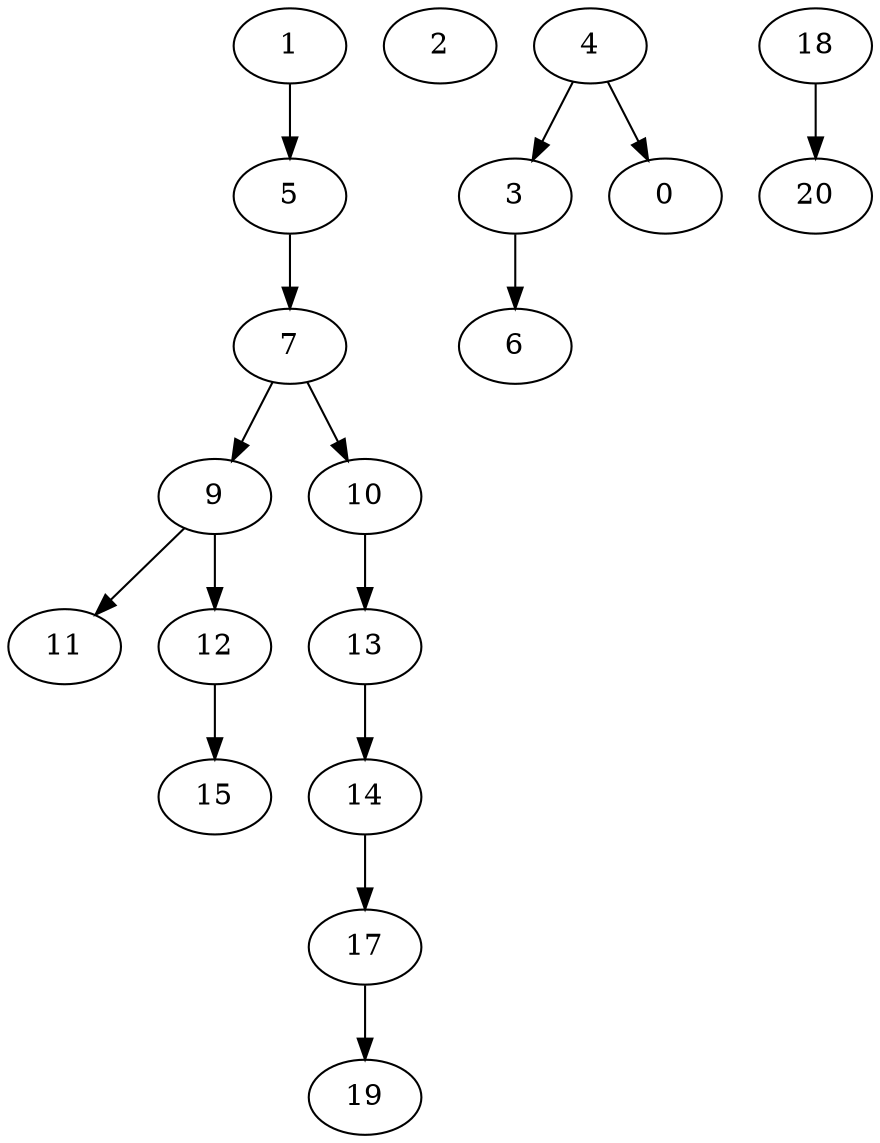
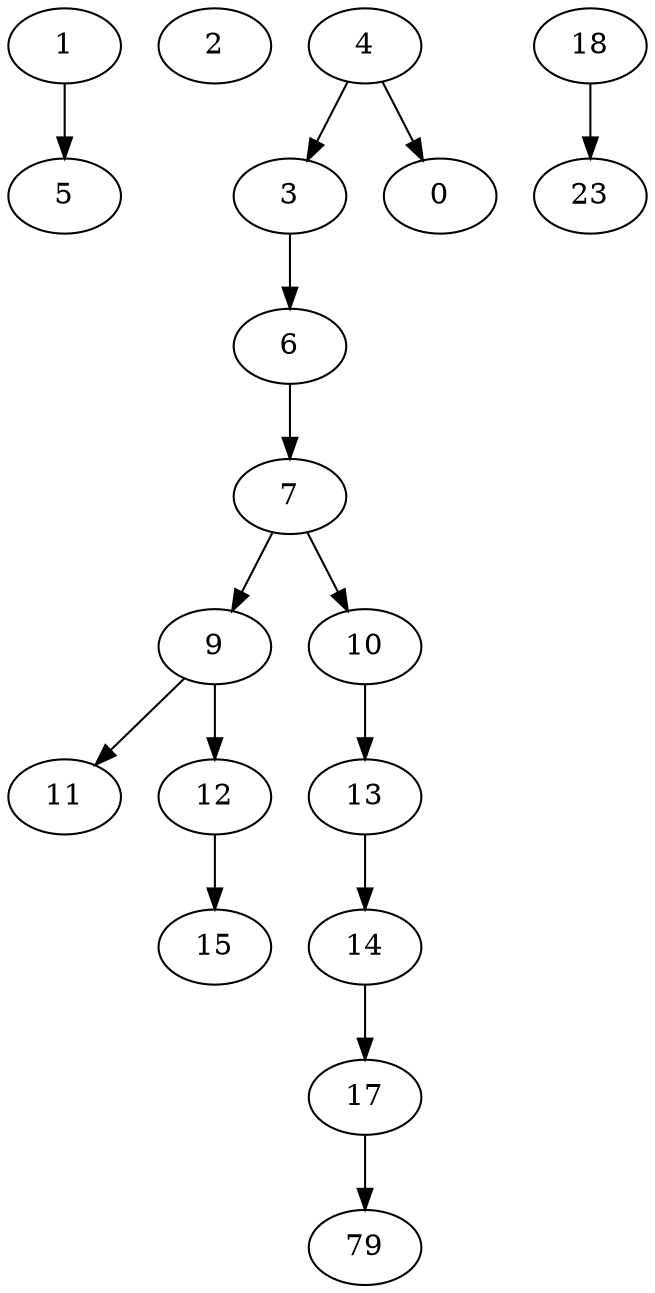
node "20": label "20" -> "23"
edge "5" -> "7": now "6" -> "7"
node "19": label "19" -> "79"
